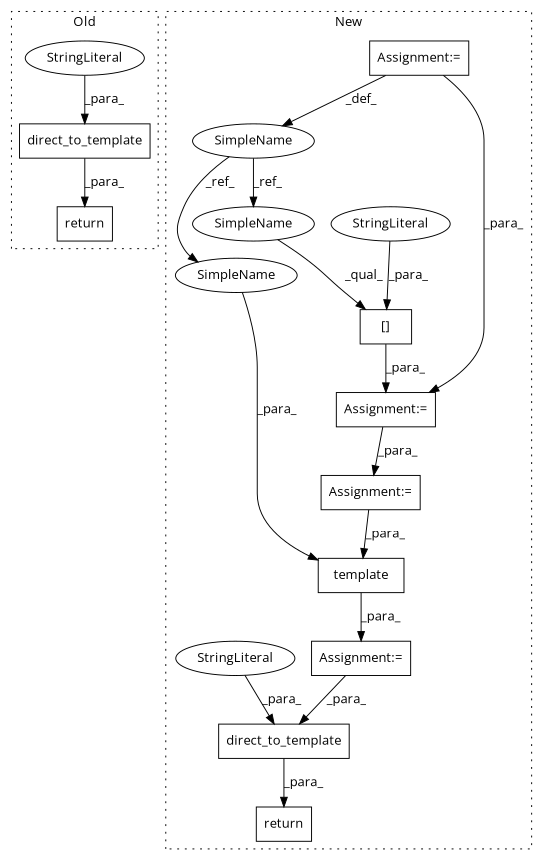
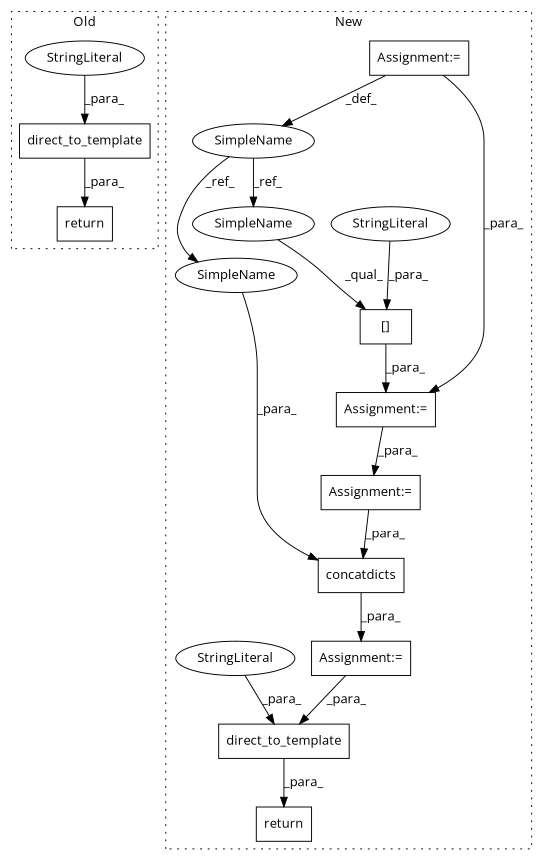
node "template": label "template" -> "concatdicts"
